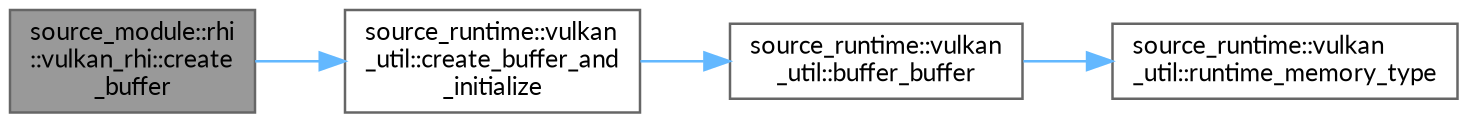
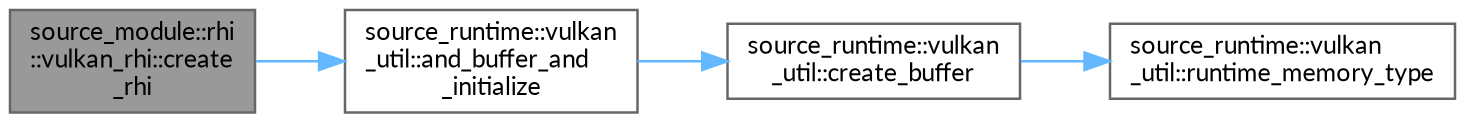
node "source_module::rhi ::vulkan_rhi::create _buffer": label "source_module::rhi ::vulkan_rhi::create _buffer" -> "source_module::rhi ::vulkan_rhi::create _rhi"
node "source_runtime::vulkan _util::create_buffer_and _initialize": label "source_runtime::vulkan _util::create_buffer_and _initialize" -> "source_runtime::vulkan _util::and_buffer_and _initialize"
node "source_runtime::vulkan _util::buffer_buffer": label "source_runtime::vulkan _util::buffer_buffer" -> "source_runtime::vulkan _util::create_buffer"
